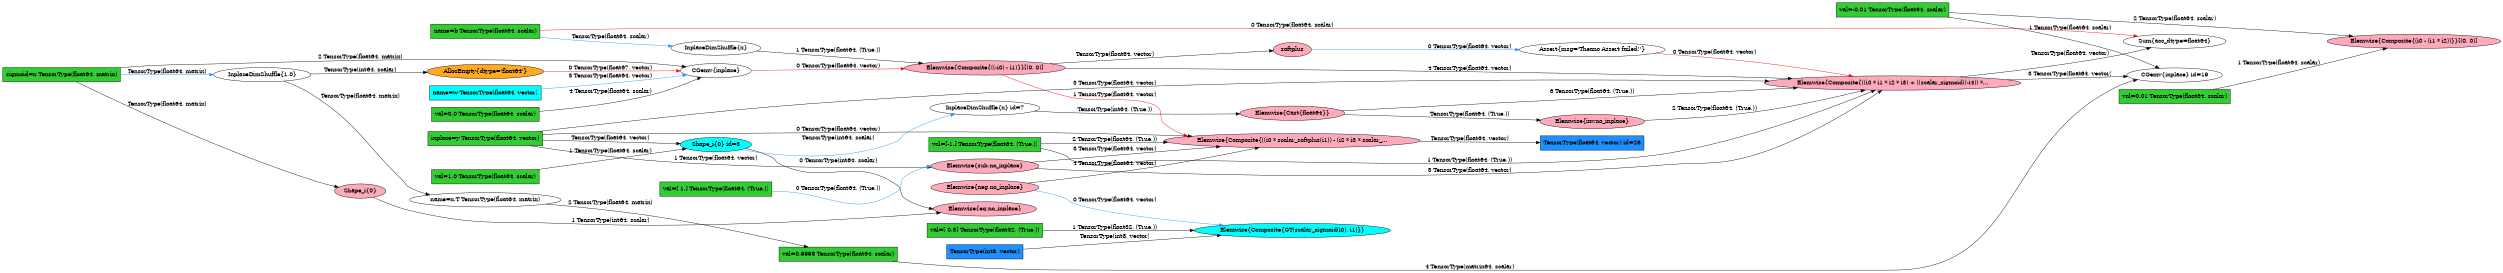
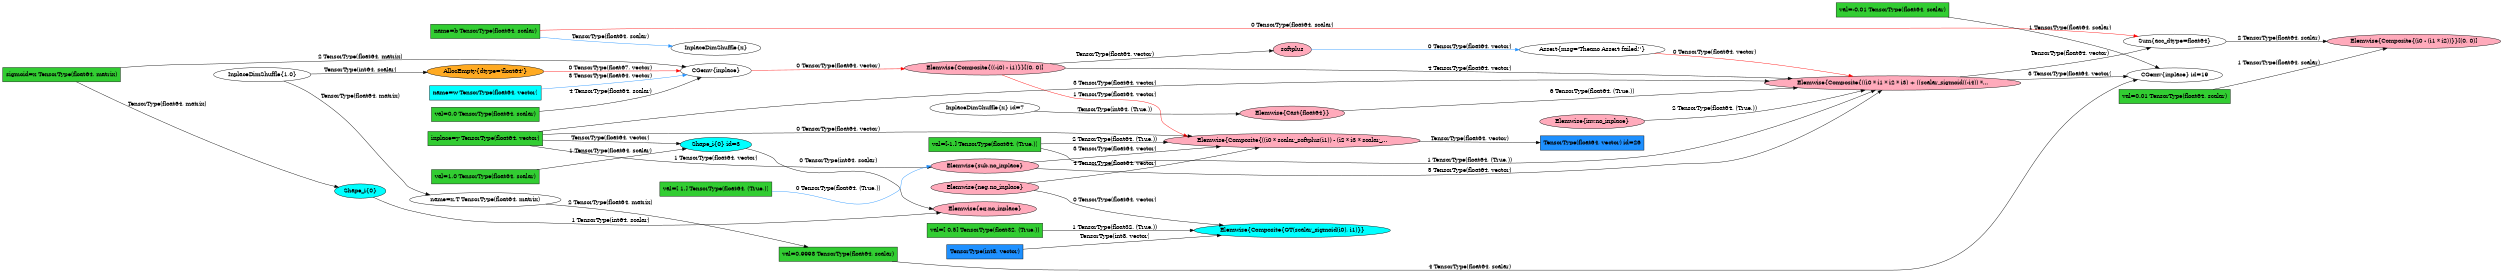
edge "val=-0.01 TensorType(float64, scalar)" -> "Elemwise{Composite{(i0 - (i1 * i2))}}[(0, 0)]": now "Sum{acc_dtype=float64}" -> "Elemwise{Composite{(i0 - (i1 * i2))}}[(0, 0)]"
edge "InplaceDimShuffle{x}" -> "Elemwise{Composite{((-i0) - i1)}}[(0, 0)]": removed, label "1 TensorType(float64, (True,))"
edge "sigmoid=x TensorType(float64, matrix)" -> "InplaceDimShuffle{1,0}": removed, label "TensorType(float64, matrix)"
edge "Elemwise{Cast{float64}}" -> "Elemwise{inv,no_inplace}": removed, label "TensorType(float64, (True,))"
edge "Shape_i{0} id=3" -> "InplaceDimShuffle{x} id=7": removed, label "TensorType(int64, scalar)"
node "Shape_i{0}": fillcolor #ffaabb -> cyan
edge "Elemwise{neg,no_inplace}" -> "Elemwise{Composite{GT(scalar_sigmoid(i0), i1)}}": color dodgerblue -> black
edge "val=0.9998 TensorType(float64, scalar)" -> "CGemv{inplace} id=19": label "4 TensorType(matrix64, scalar)" -> "4 TensorType(float64, scalar)"
